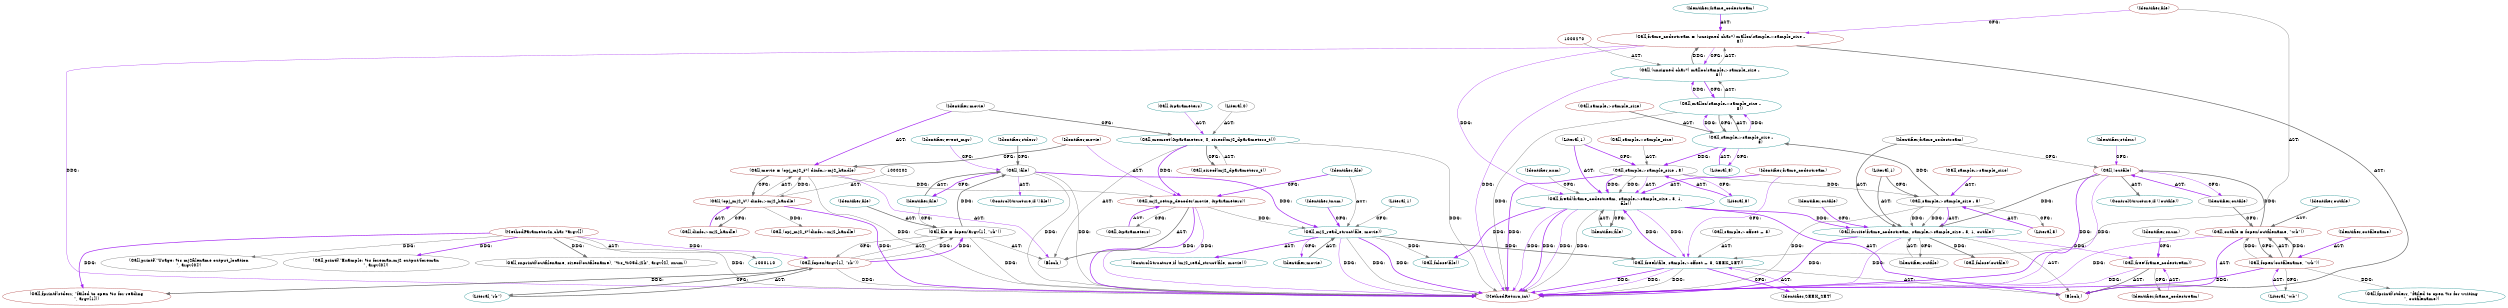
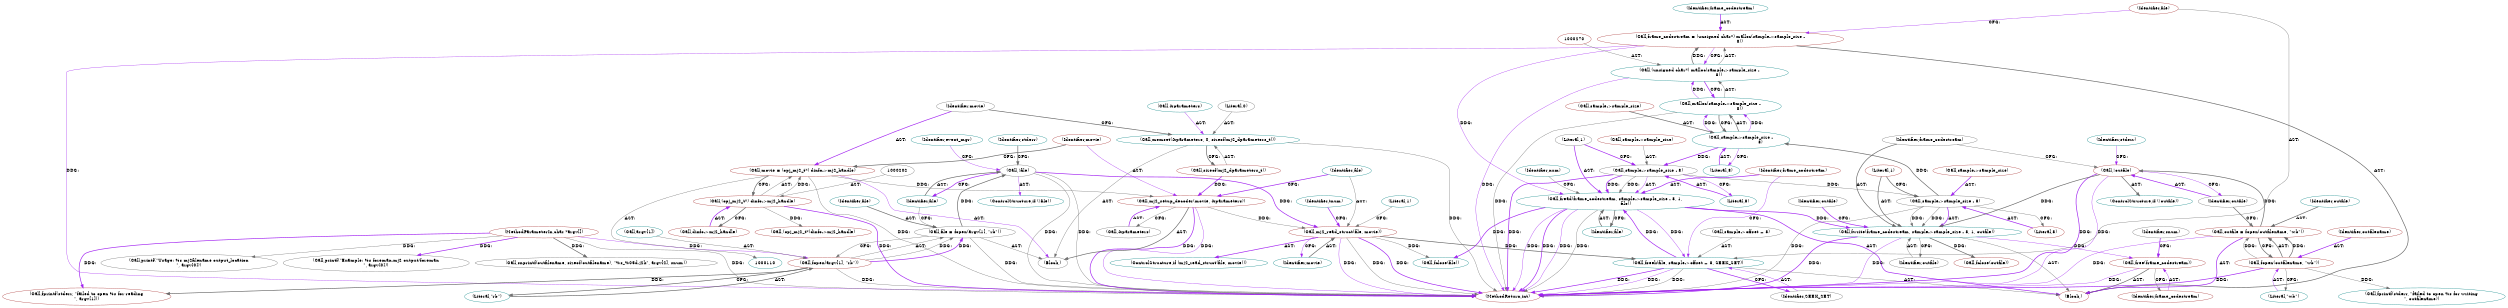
edge "(Call,memset(&parameters, 0, sizeof(mj2_dparameters_t)))" -> "(Call,mj2_setup_decoder(movie, &parameters))": now "(Call,sizeof(mj2_dparameters_t))" -> "(Call,mj2_setup_decoder(movie, &parameters))"
node "(Call,argv[1])": added
node "(Call,mj2_read_struct(file, movie))": color teal -> brown
edge "(MethodParameterIn,char *argv[])" -> "1000110": now "(Call,movie = (opj_mj2_t*) dinfo->mj2_handle)" -> "1000110"
